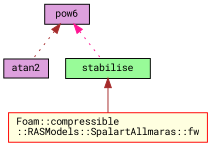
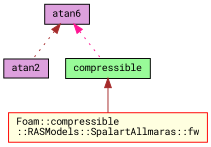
node "pow6": label "pow6" -> "atan6"
node "stabilise": label "stabilise" -> "compressible"
